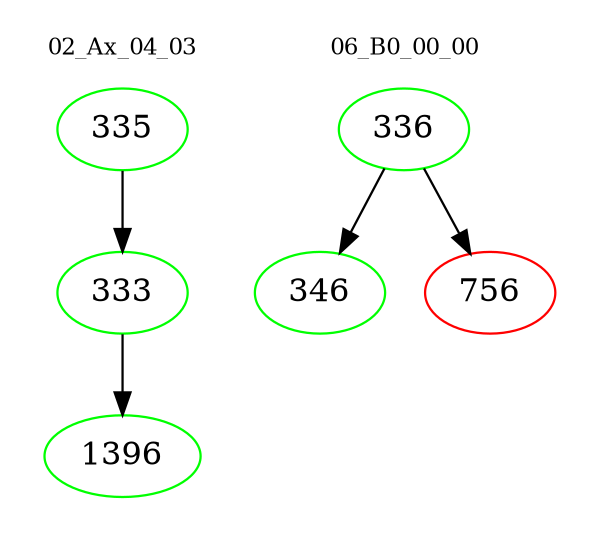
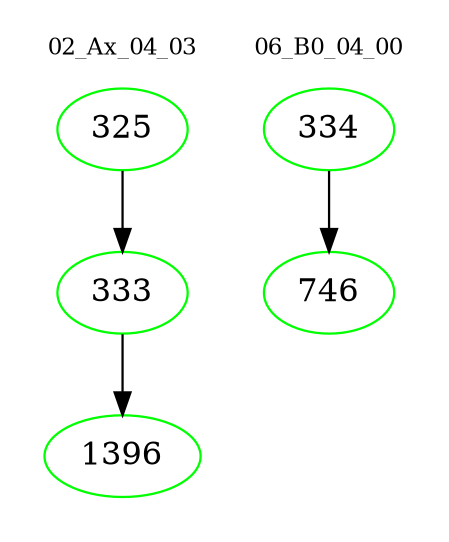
cluster "06_B0_00_00": label "06_B0_00_00" -> "06_B0_04_00"
node "335": label "335" -> "325"
node "336": label "336" -> "334"
node "346": label "346" -> "746"
node "756": removed
